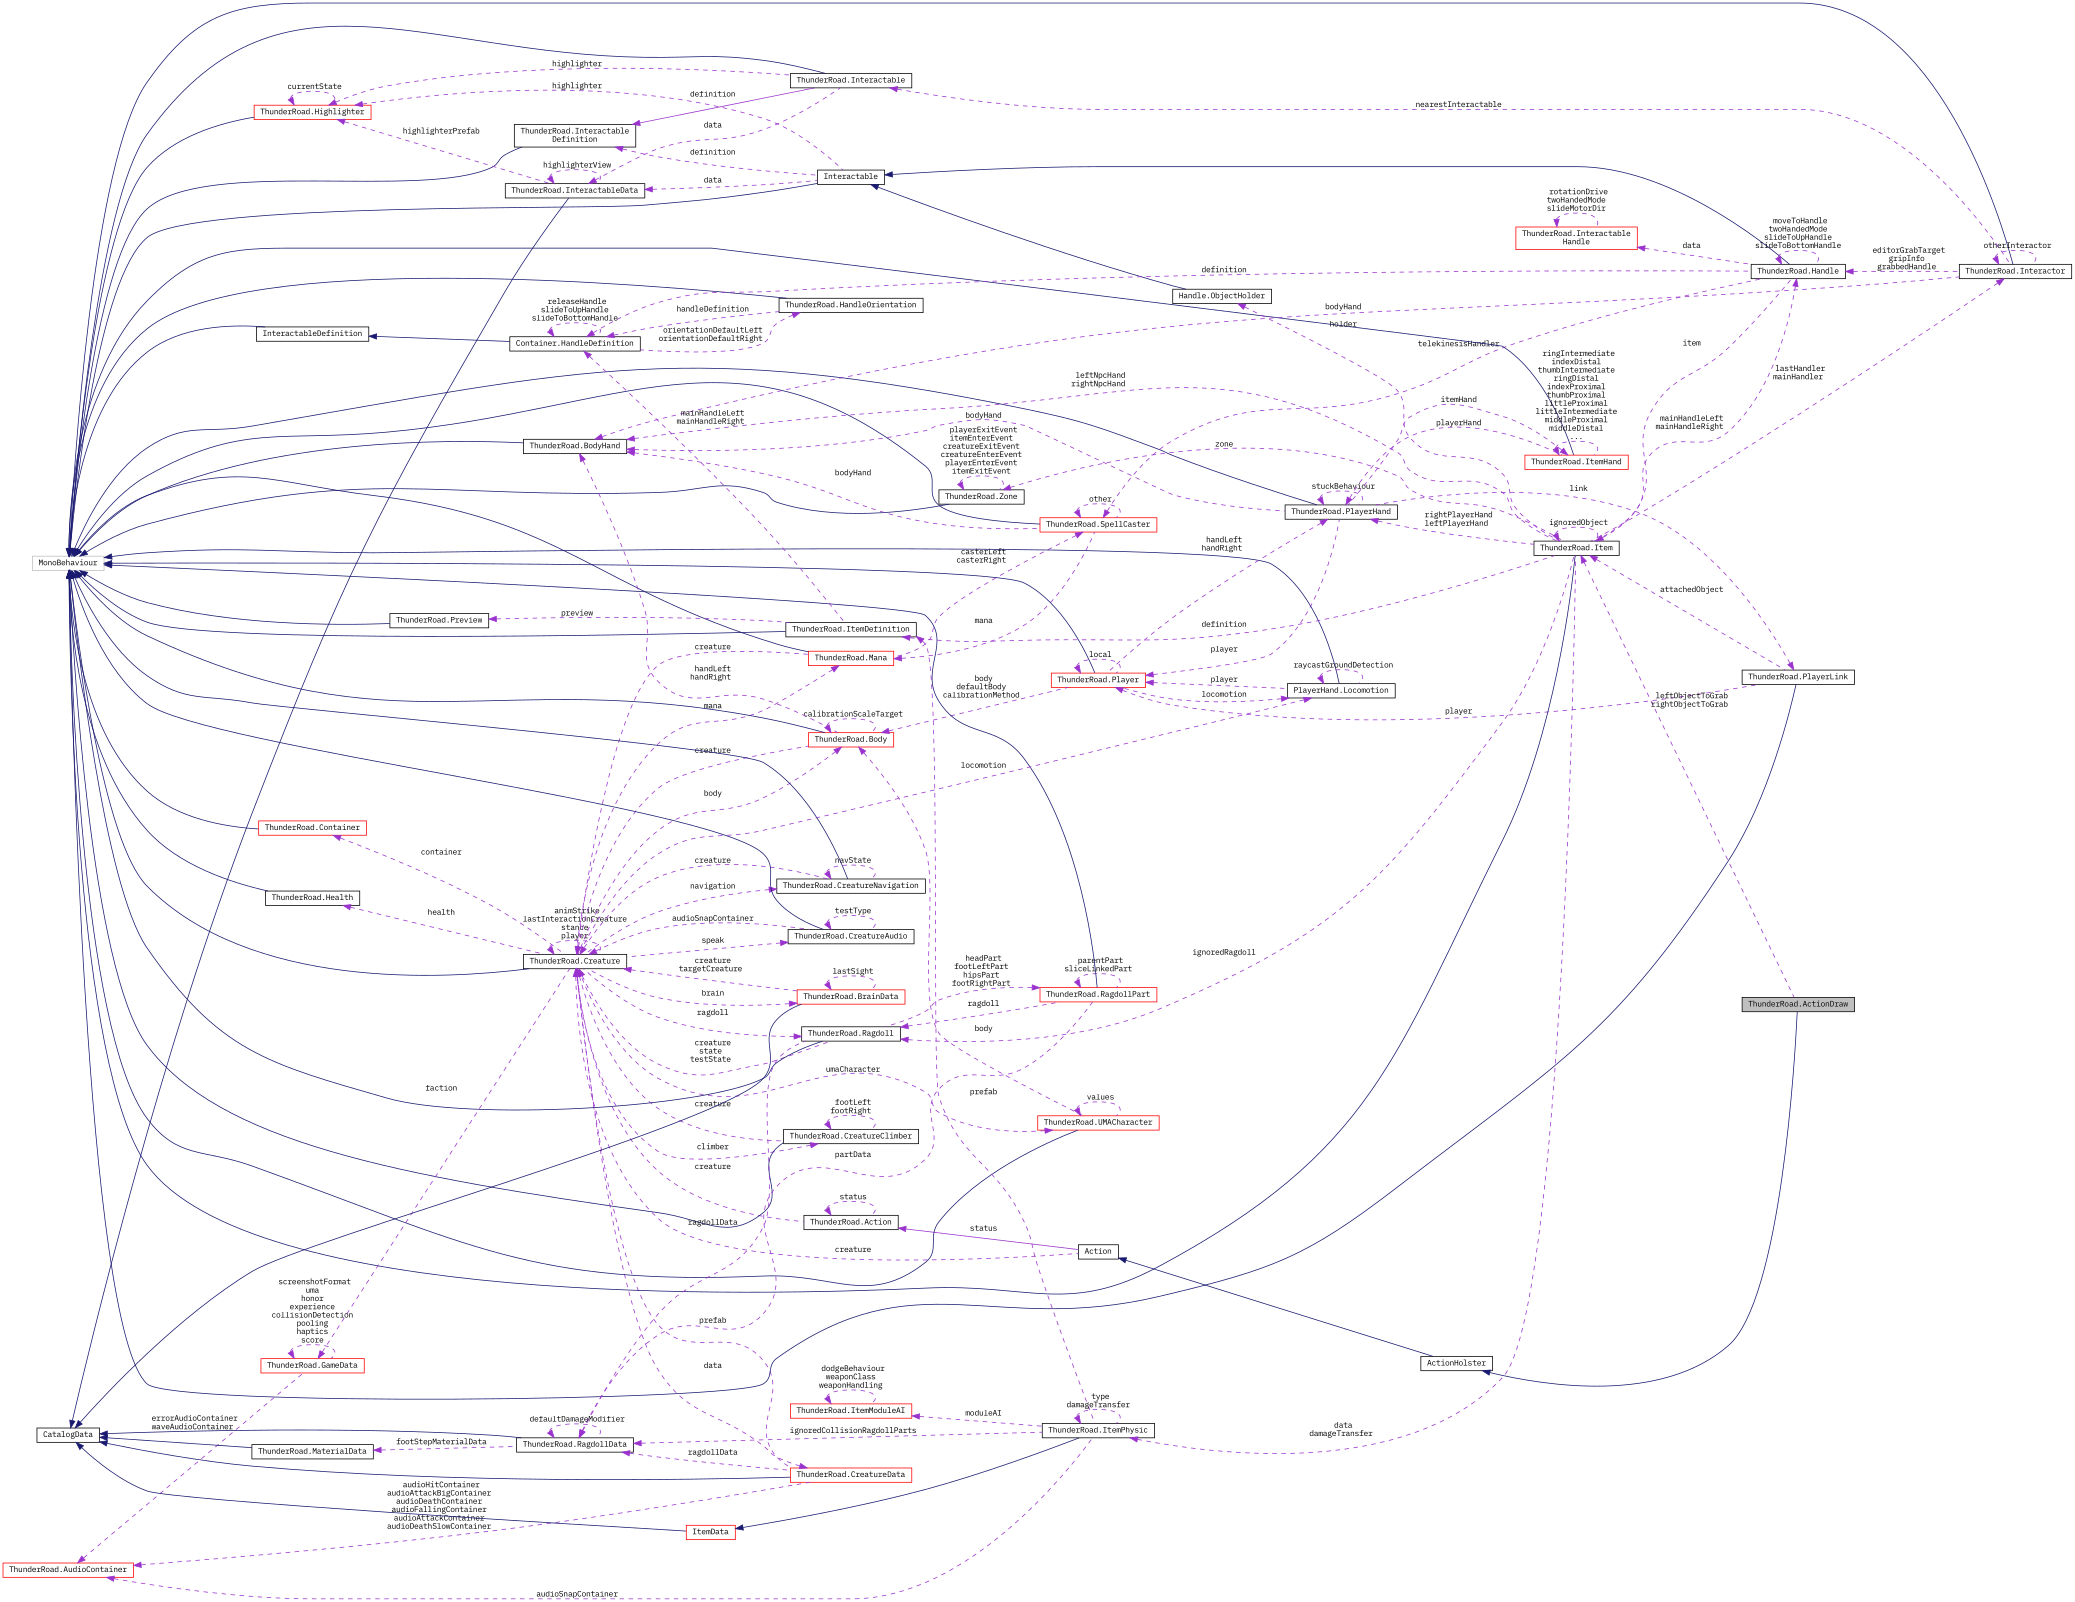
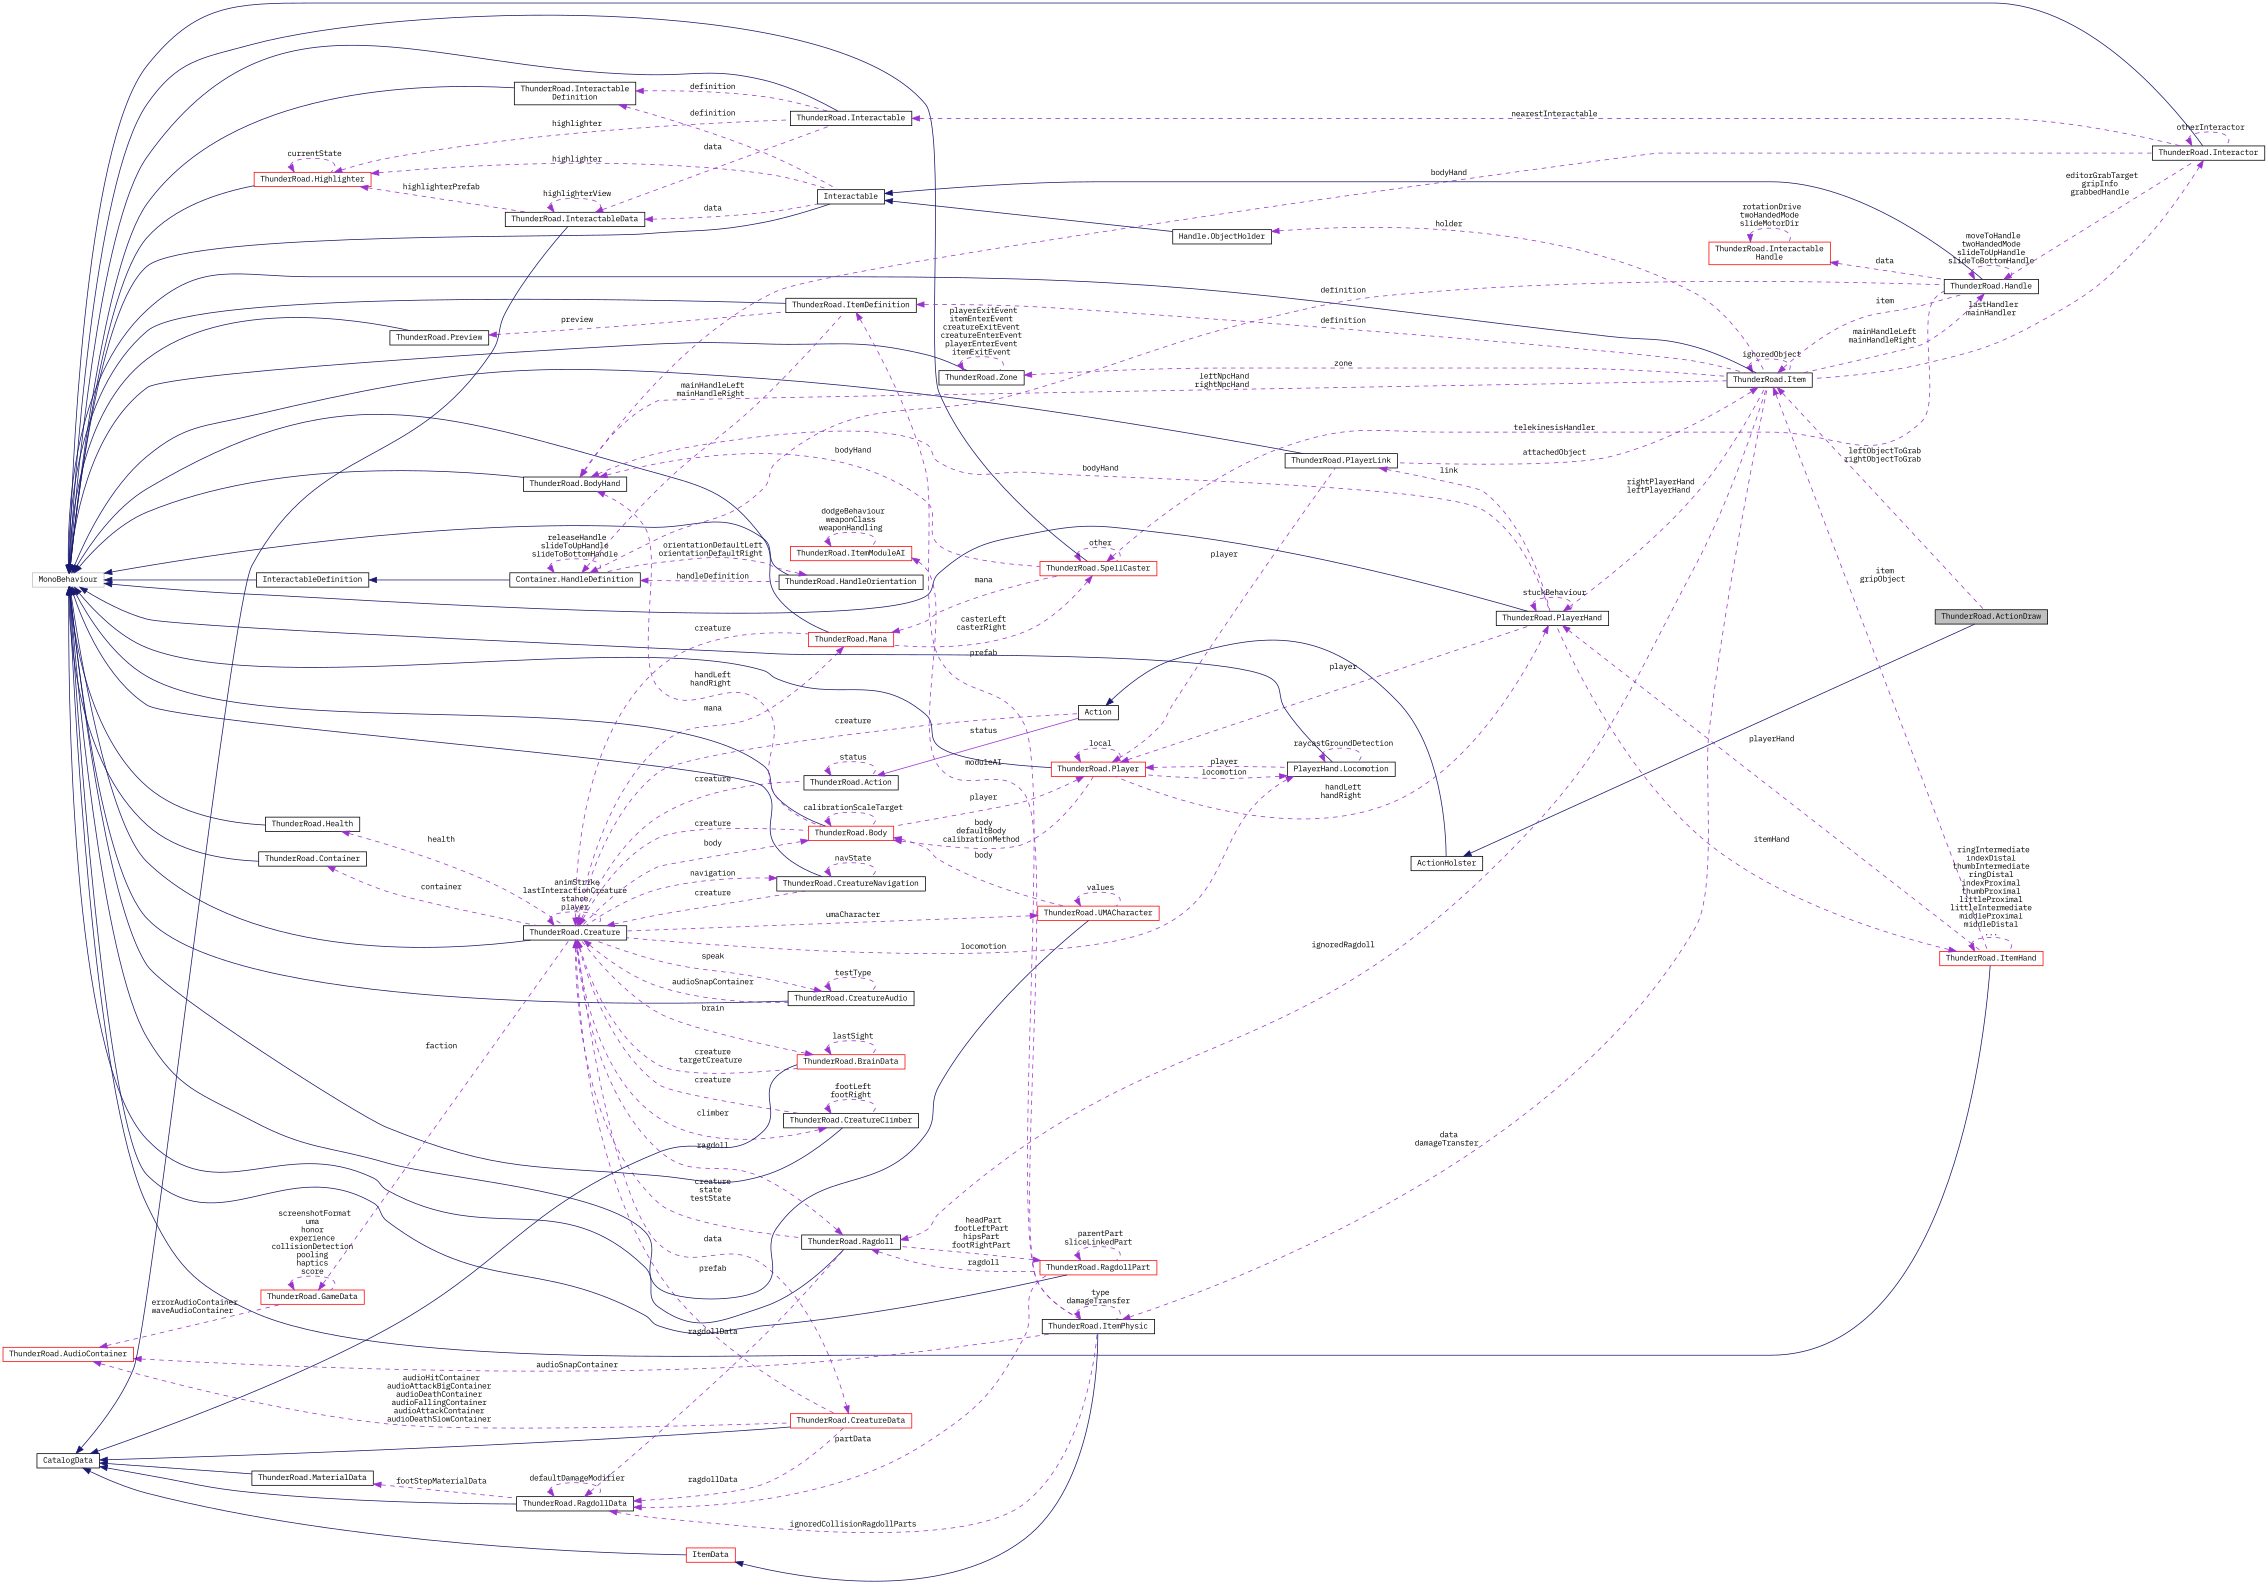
edge "ThunderRoad.Interactable" -> "ThunderRoad.Interactable Definition": style solid -> dashed
edge "ThunderRoad.ItemHand" -> "ThunderRoad.Item": added, label "item gripObject"
edge "ThunderRoad.Body" -> "ThunderRoad.Player": added, label "player"
node "ThunderRoad.Container": color red -> black
